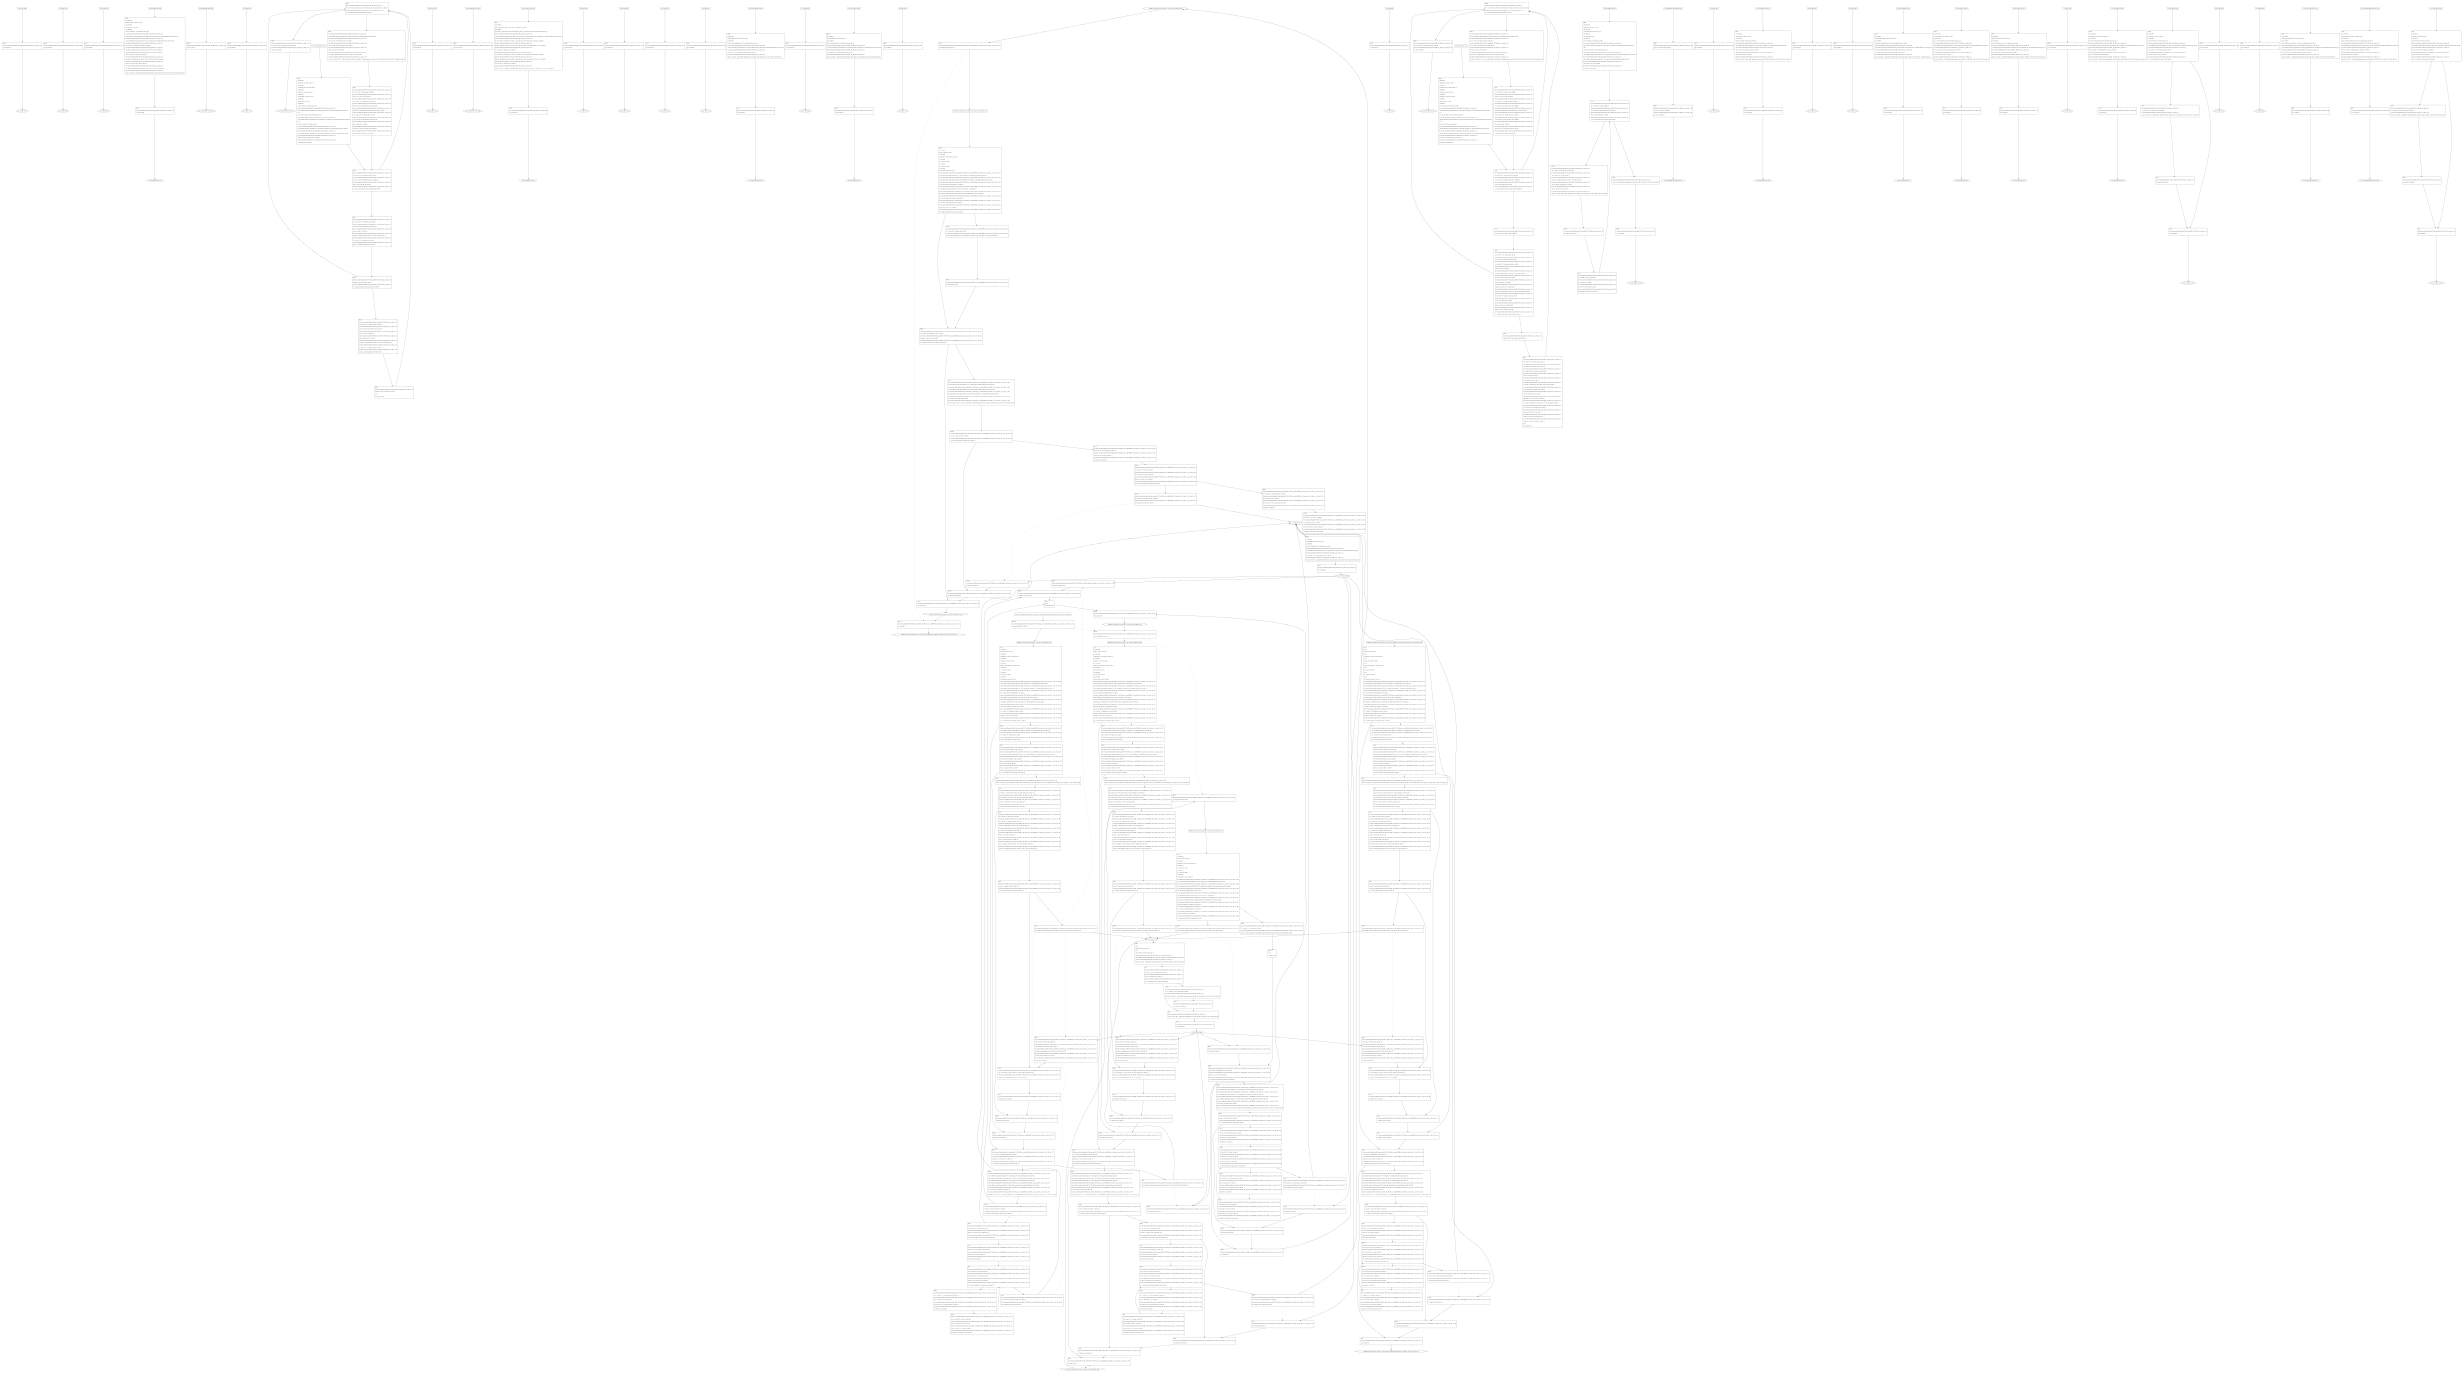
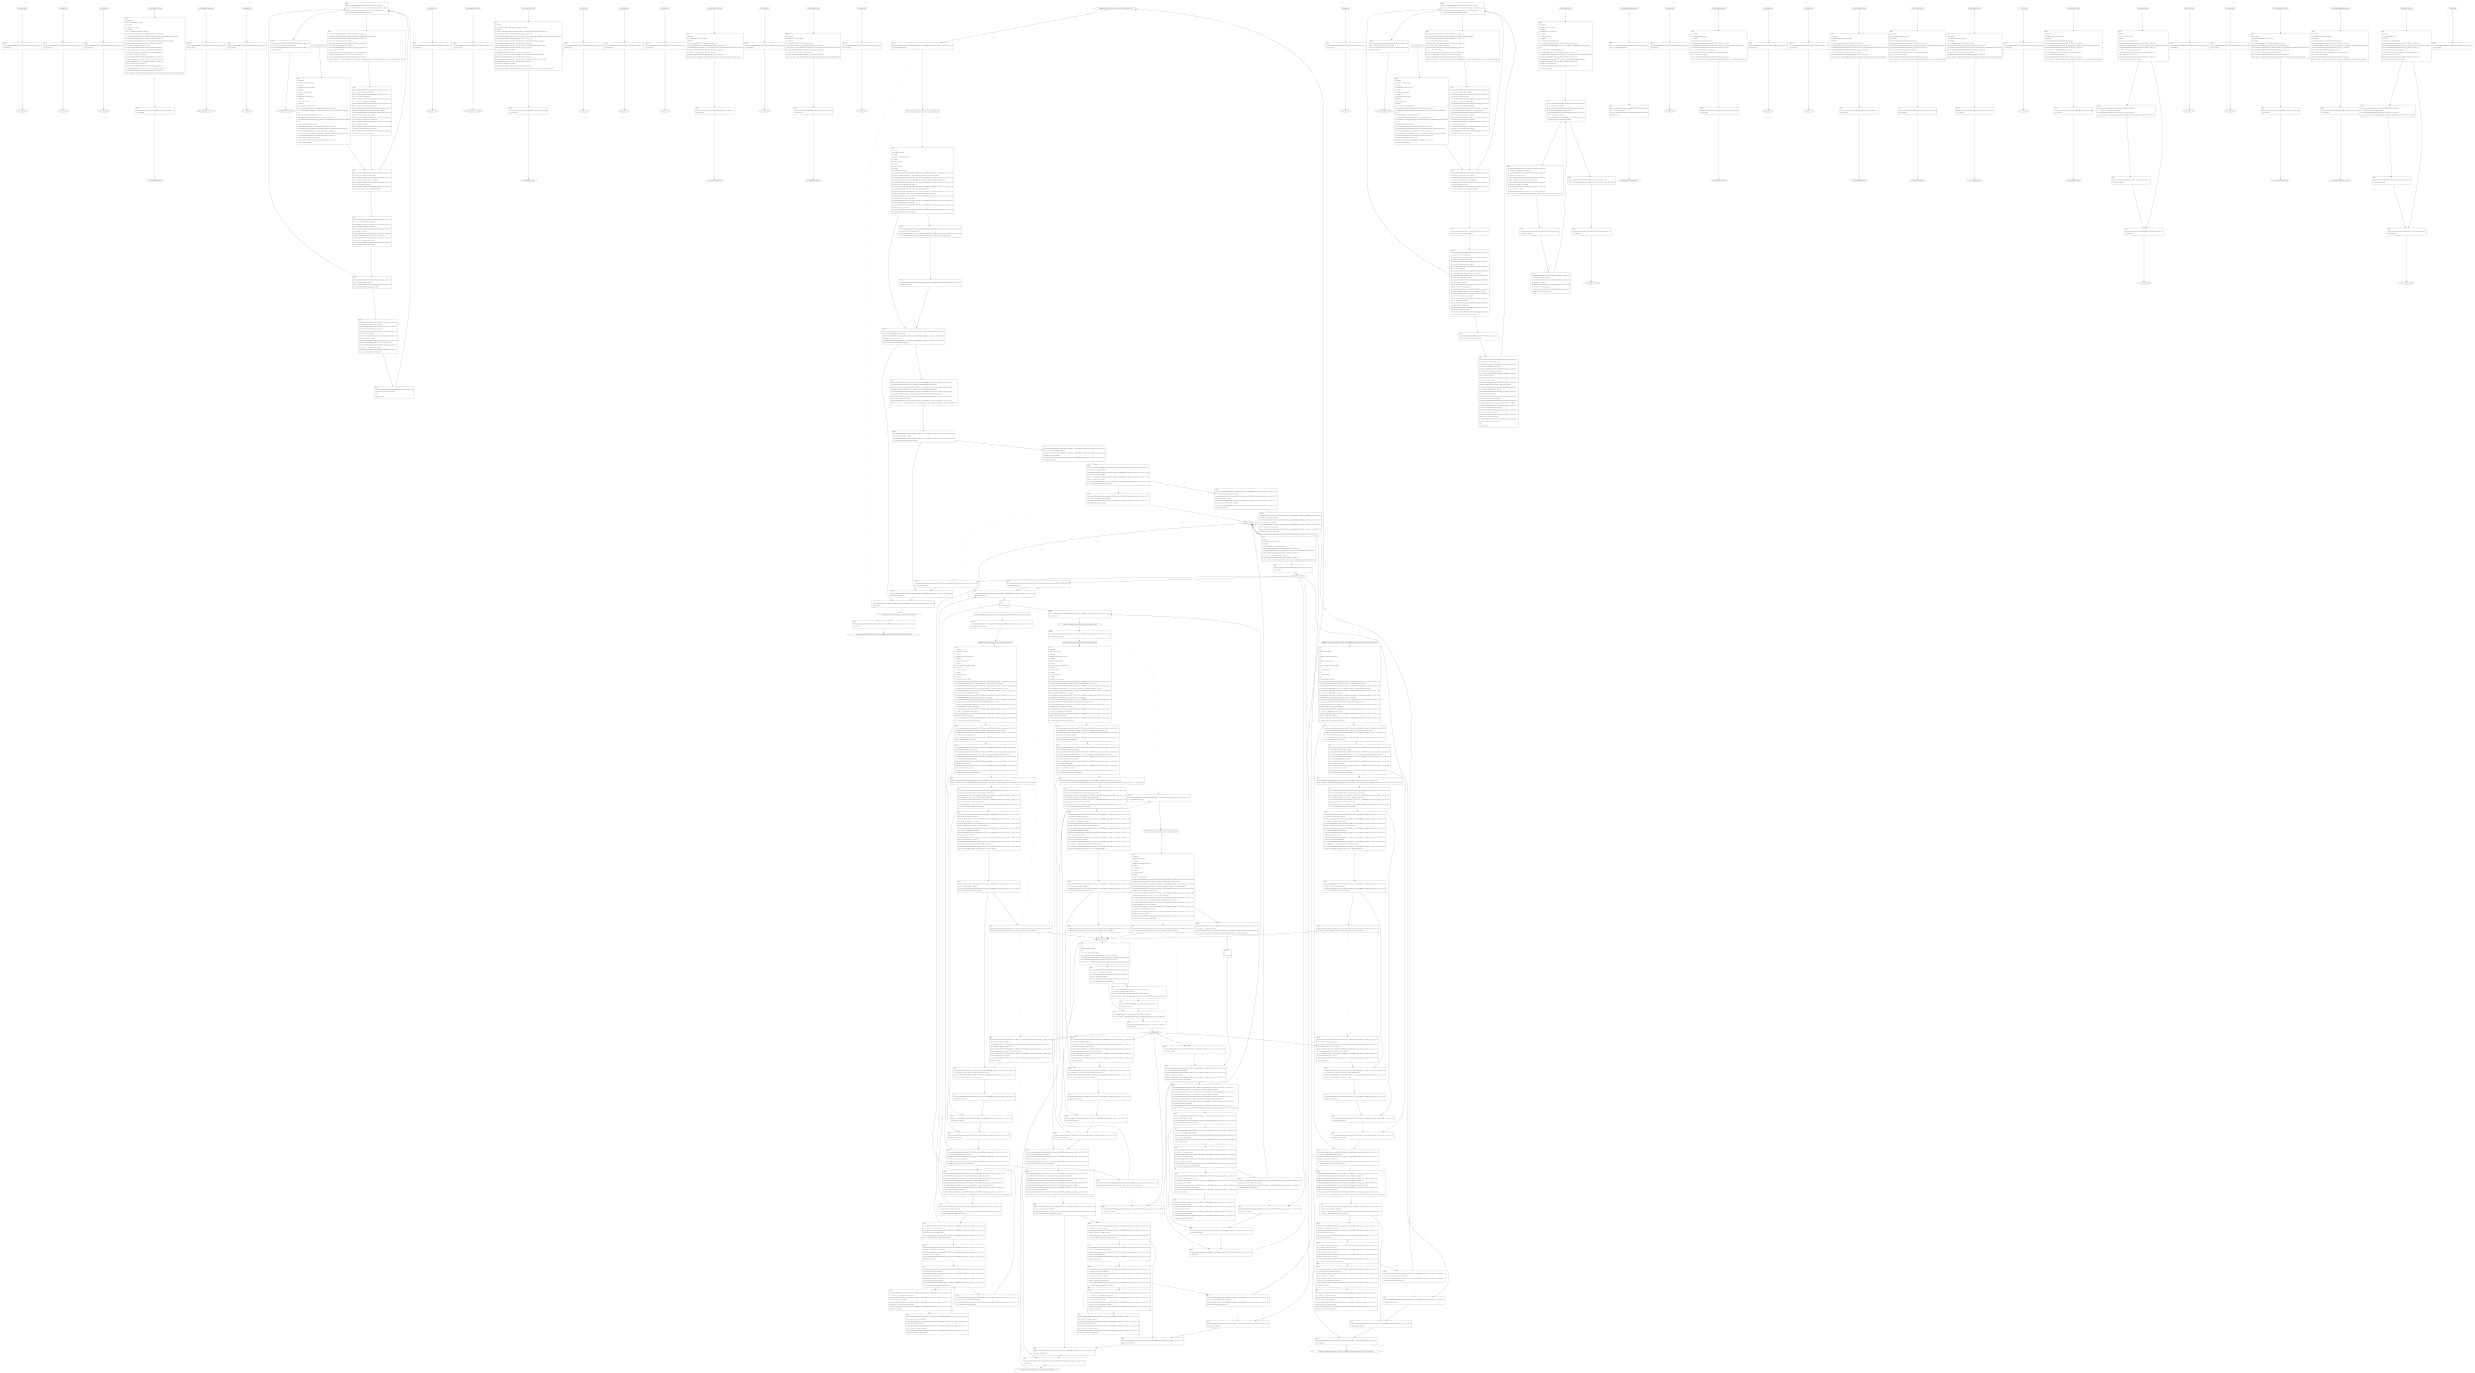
node "{io_ll_bad9_end}": removed
